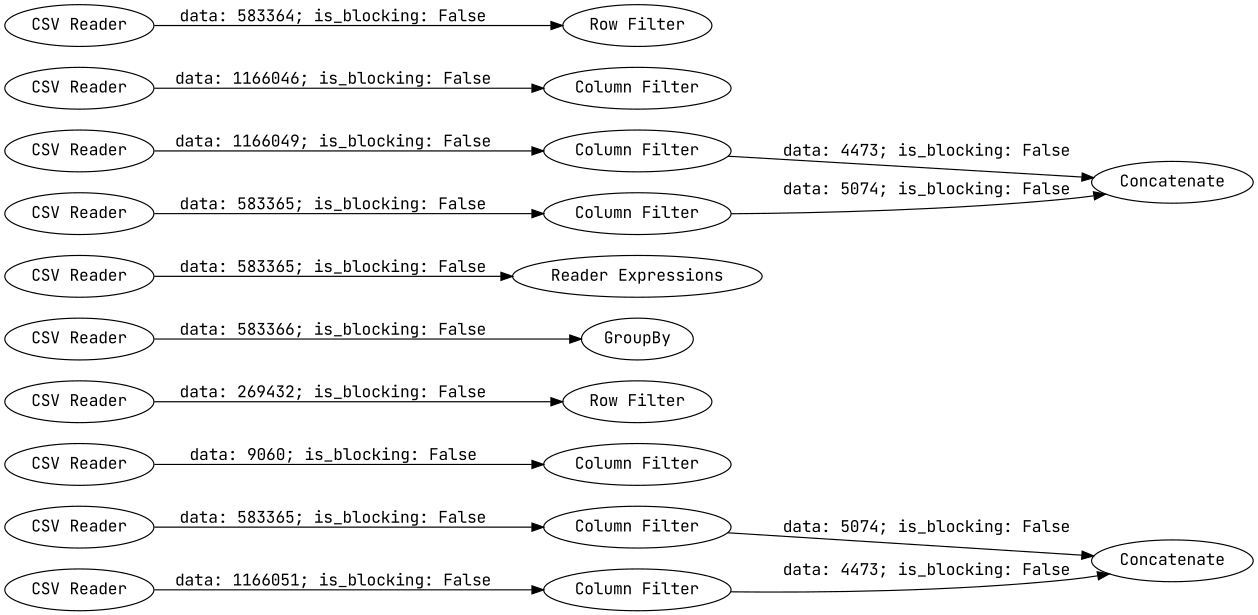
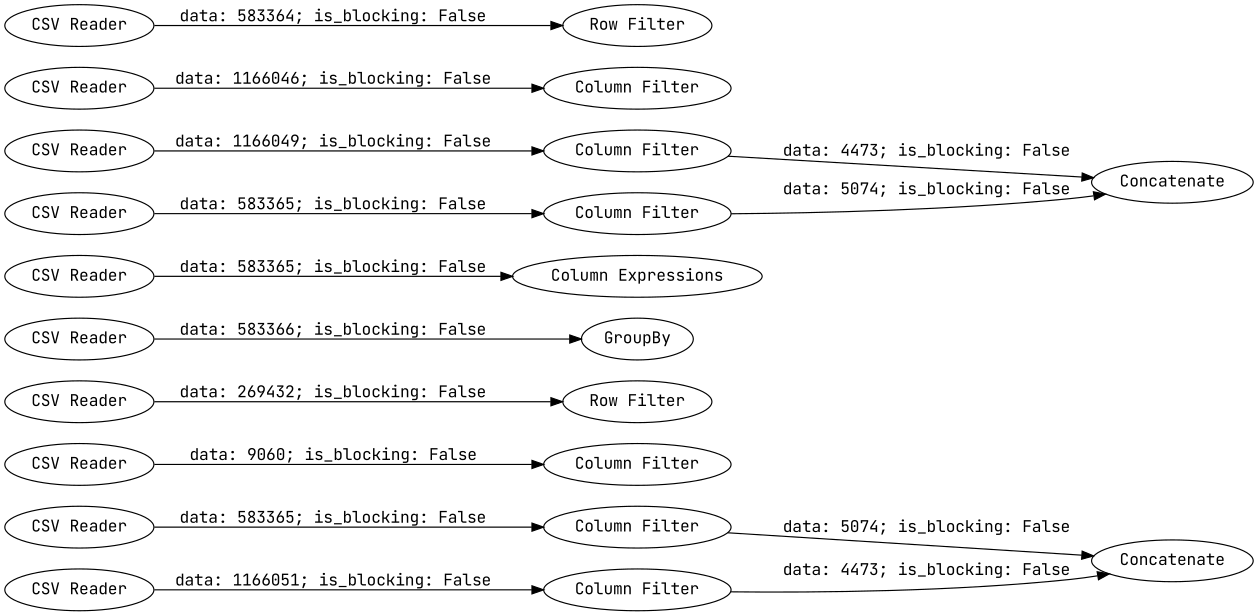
node "Reader Expressions": label "Reader Expressions" -> "Column Expressions"
